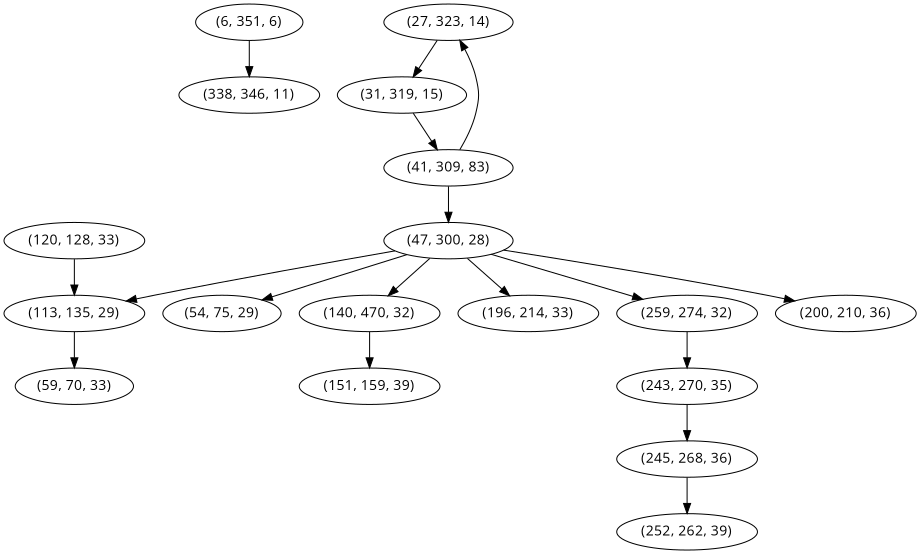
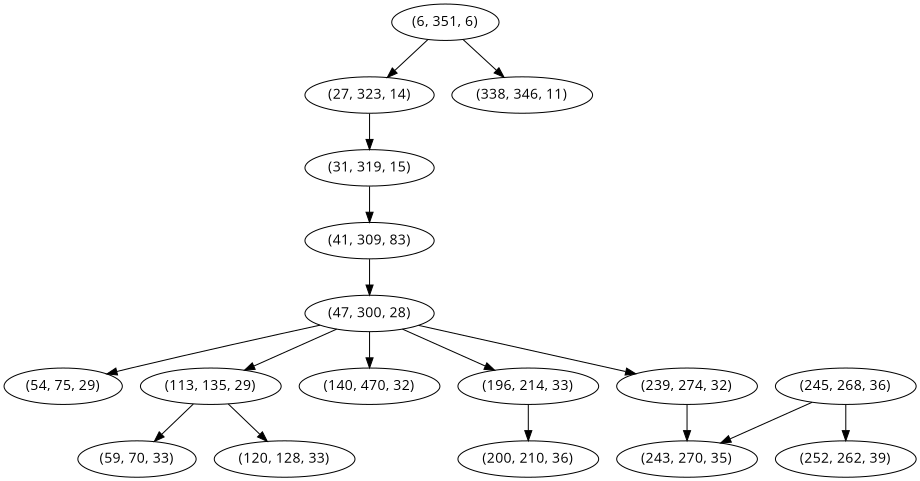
edge "(41, 309, 83)" -> "(27, 323, 14)": now "(6, 351, 6)" -> "(27, 323, 14)"
edge "(120, 128, 33)" -> "(113, 135, 29)": reversed
edge "(47, 300, 28)" -> "(200, 210, 36)": now "(196, 214, 33)" -> "(200, 210, 36)"
node "(259, 274, 32)": label "(259, 274, 32)" -> "(239, 274, 32)"
node "(151, 159, 39)": removed
edge "(243, 270, 35)" -> "(245, 268, 36)": reversed
